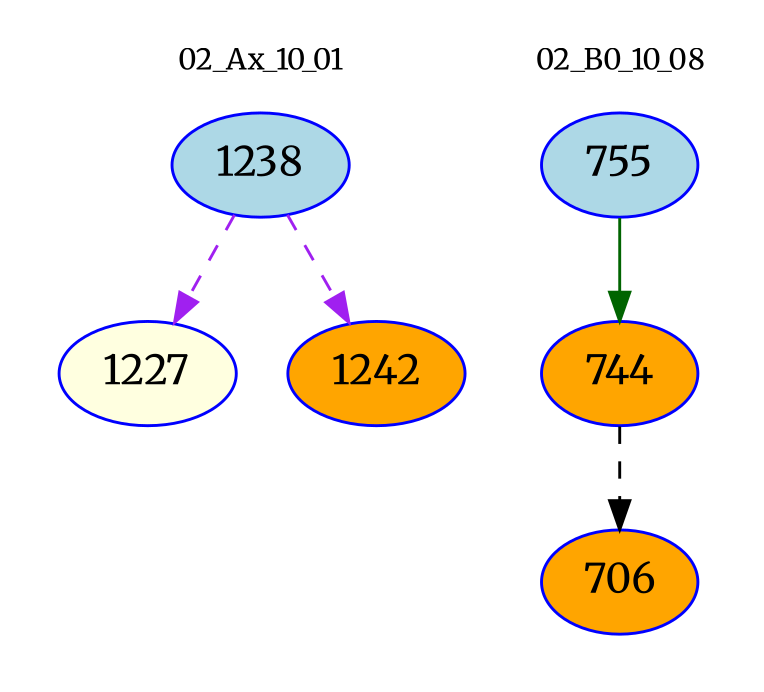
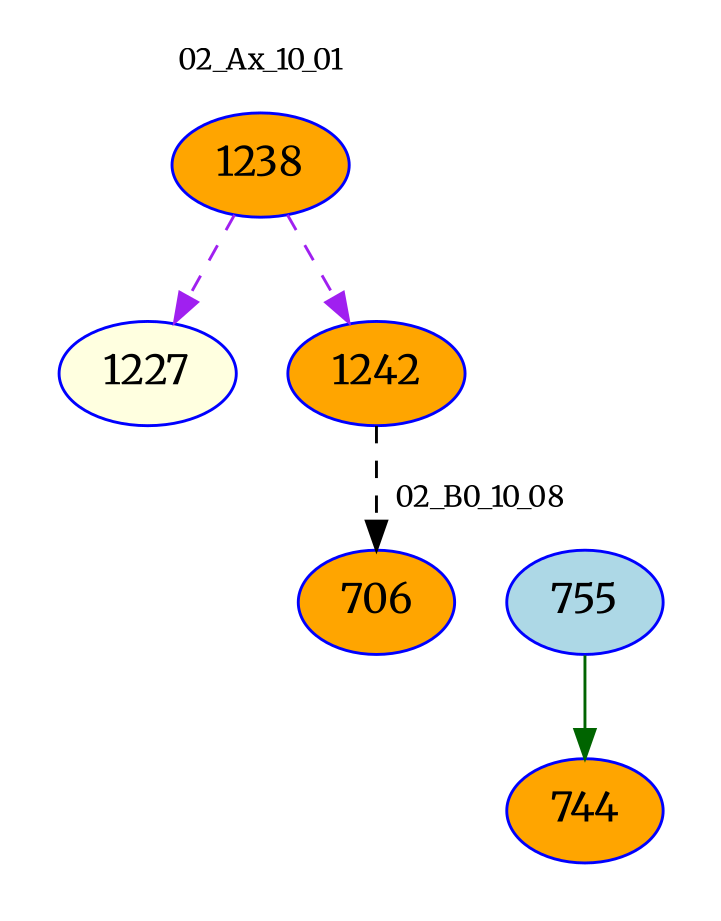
node "1238": fillcolor lightblue -> orange
edge "744" -> "706": now "1242" -> "706"
